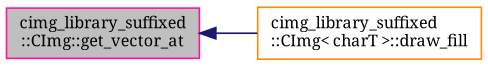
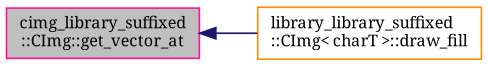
node "cimg_library_suffixed ::CImg< charT >::draw_fill": label "cimg_library_suffixed ::CImg< charT >::draw_fill" -> "library_library_suffixed ::CImg< charT >::draw_fill"
